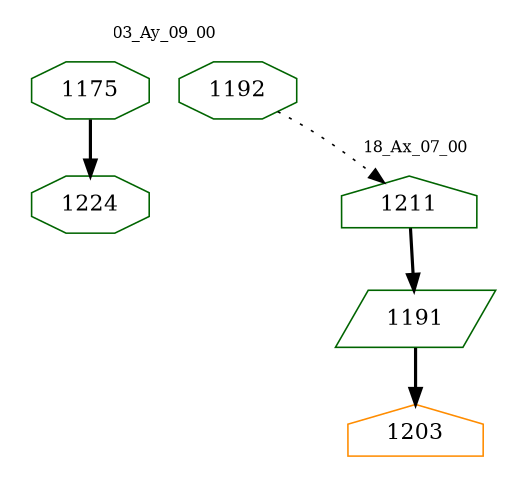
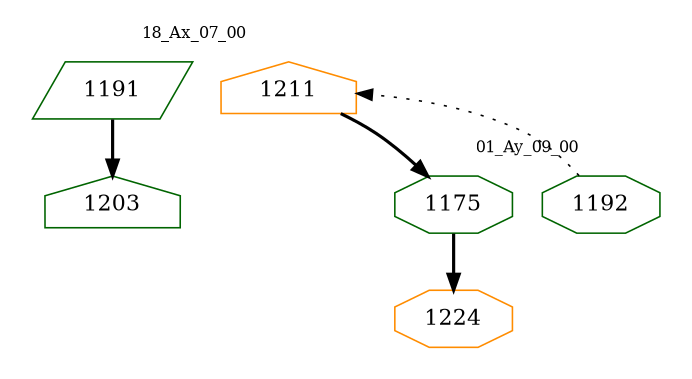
cluster "03_Ay_09_00": label "03_Ay_09_00" -> "01_Ay_09_00"
node "1224": color darkgreen -> darkorange
node "1211": color darkgreen -> darkorange
edge "1211" -> "1191": now "1211" -> "1175"
node "1203": color darkorange -> darkgreen
